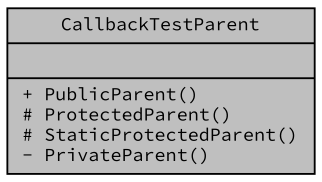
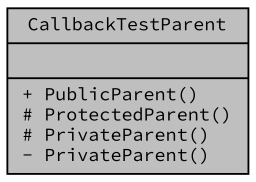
node "CallbackTestParent": text "# StaticProtectedParent()" -> "# PrivateParent()"
